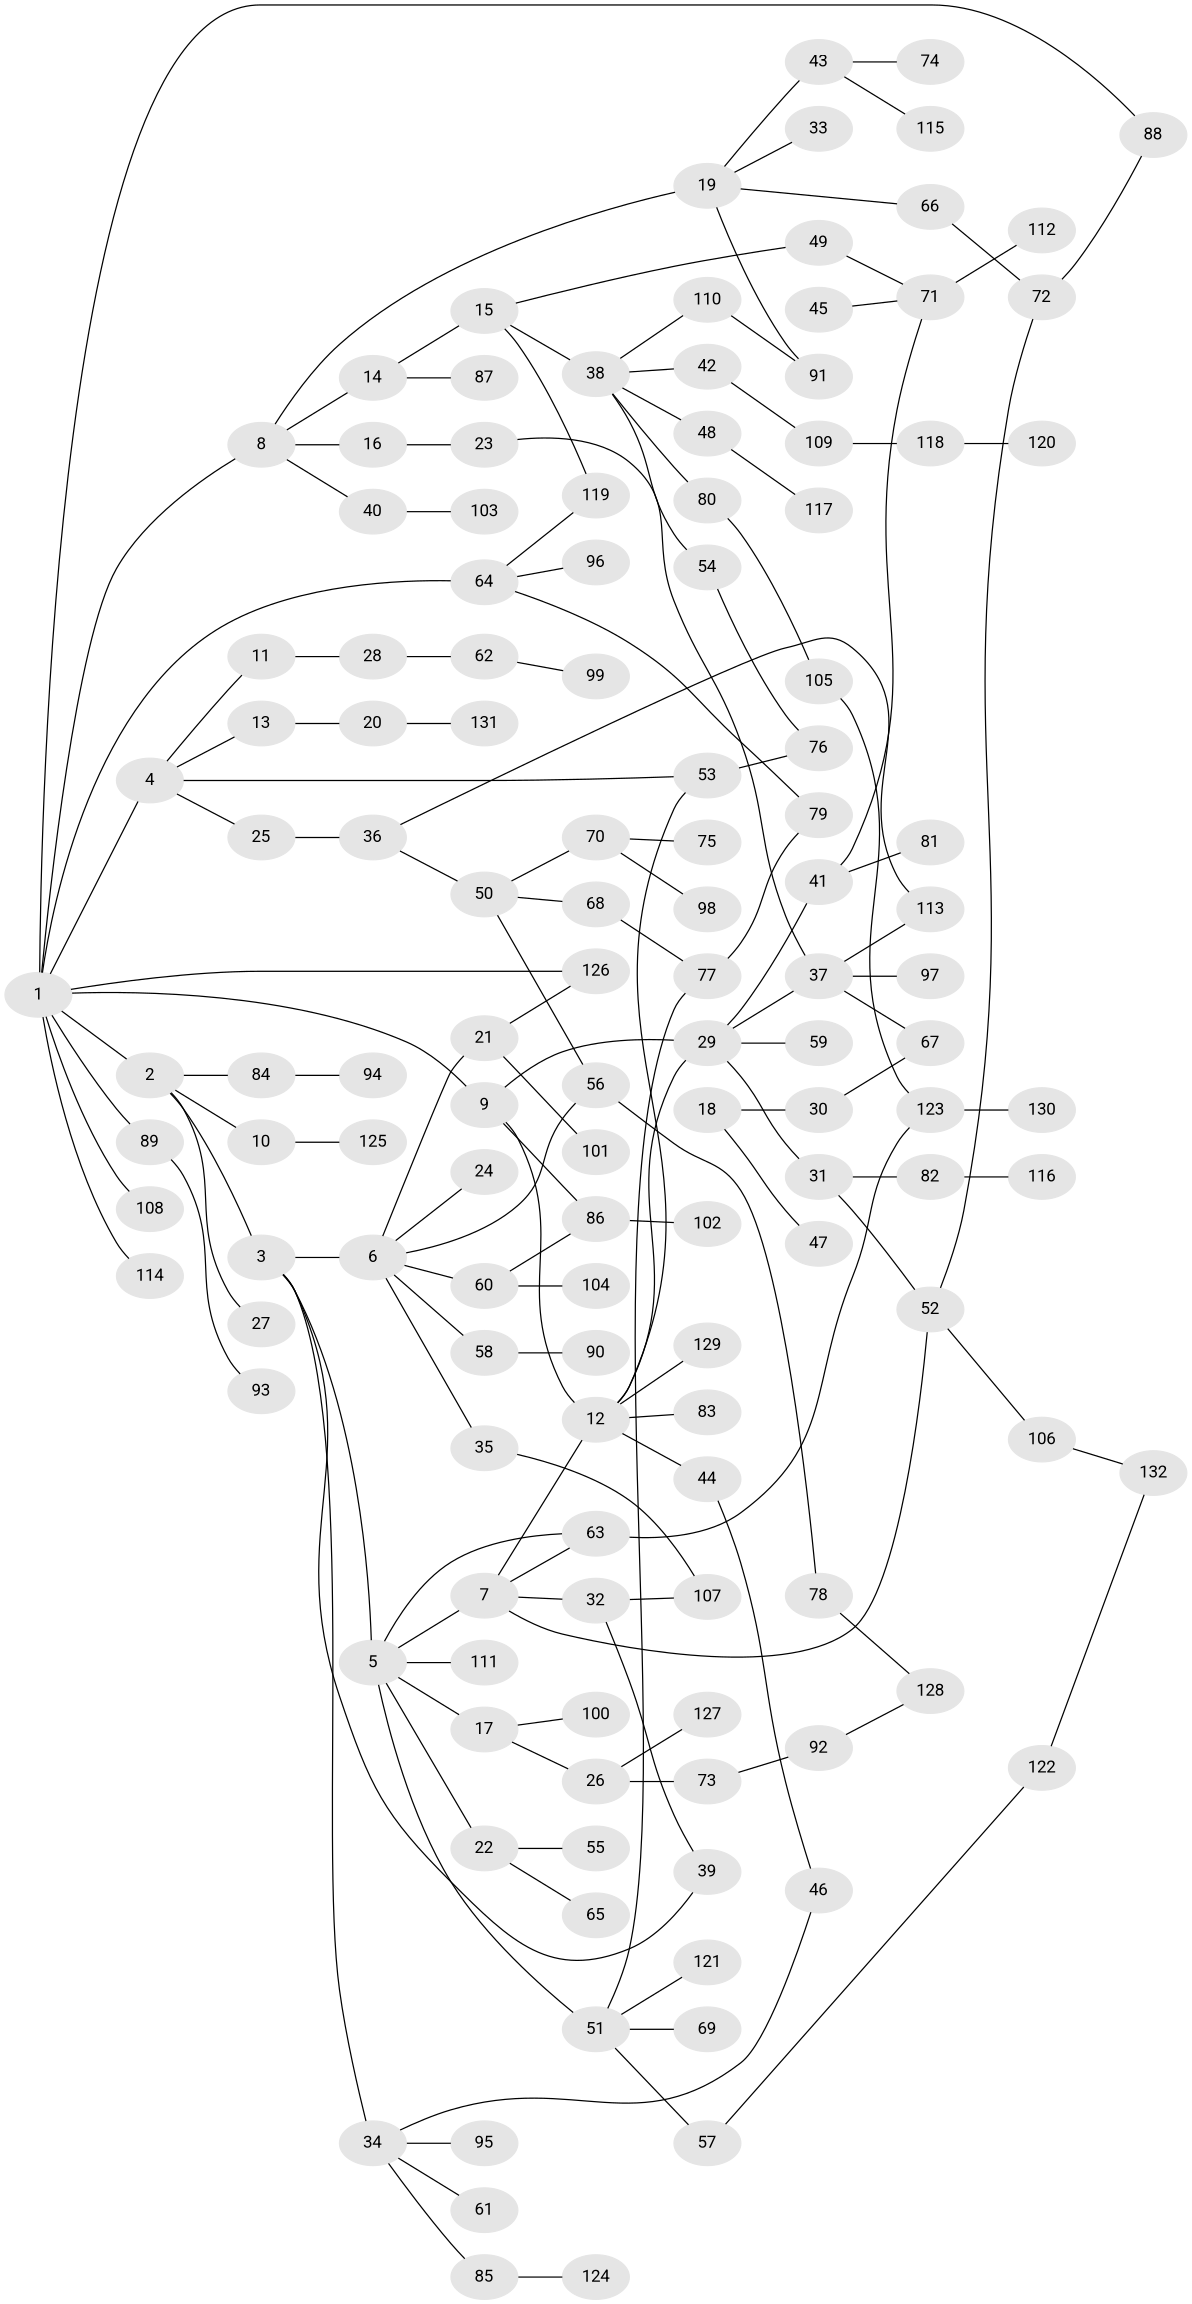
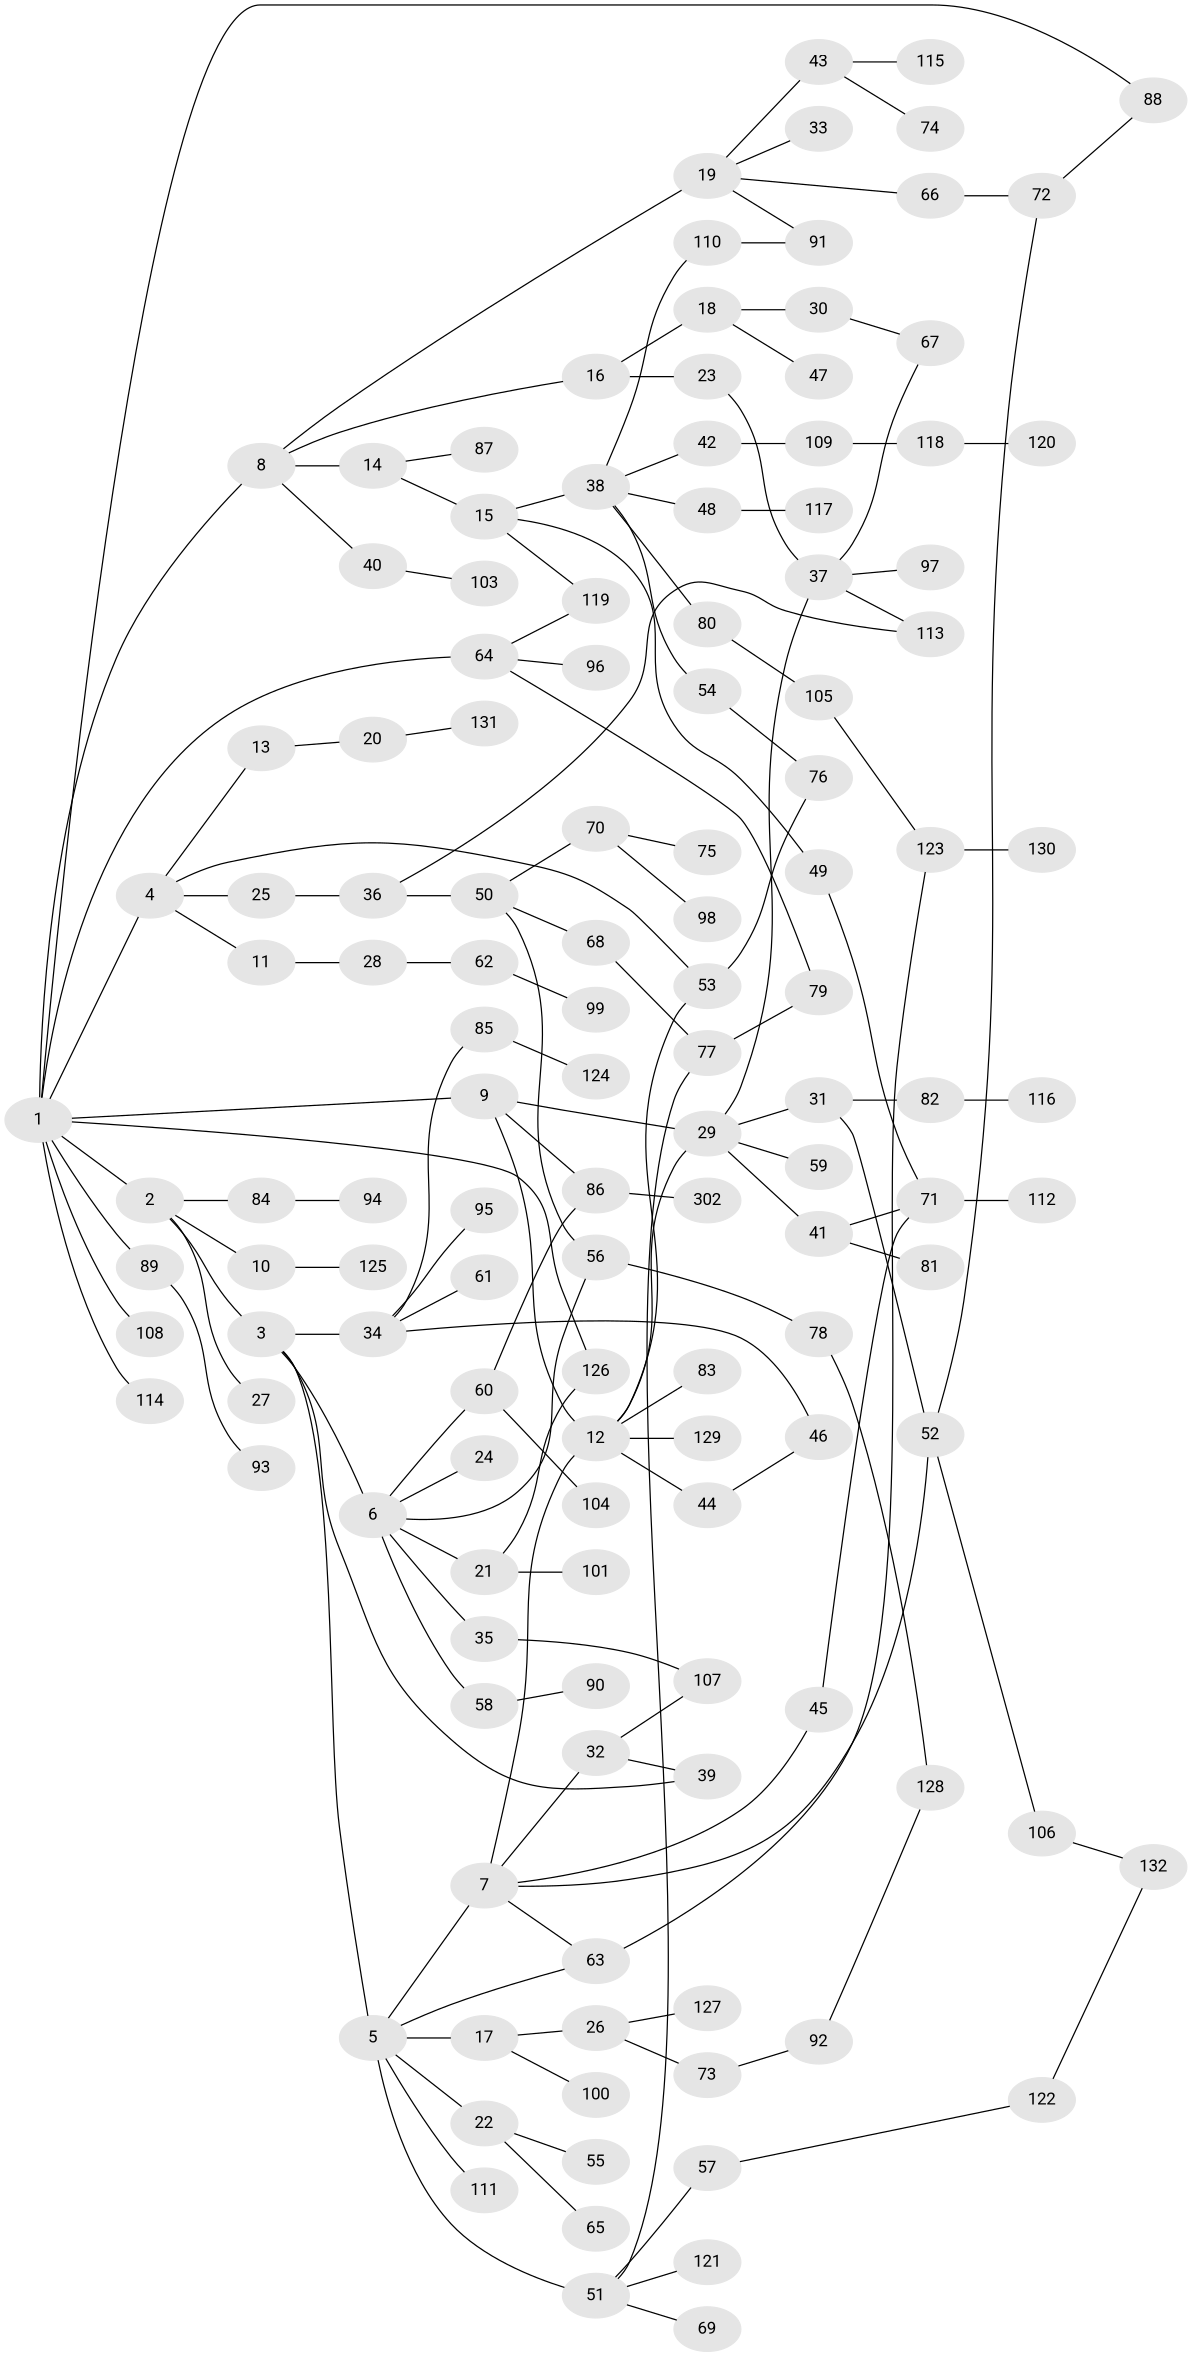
edge "18" -- "16": added
node "102": label "102" -> "302"
edge "45" -- "7": added
